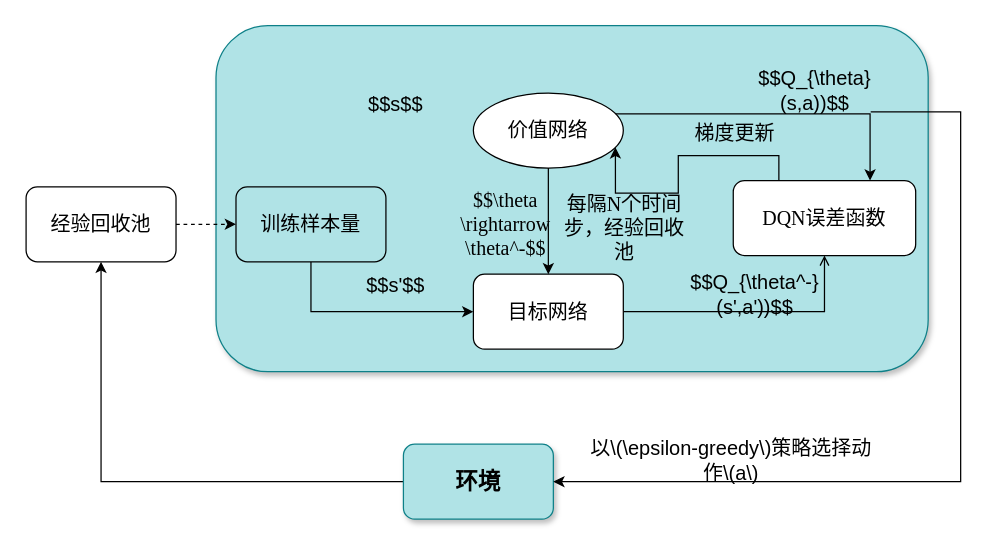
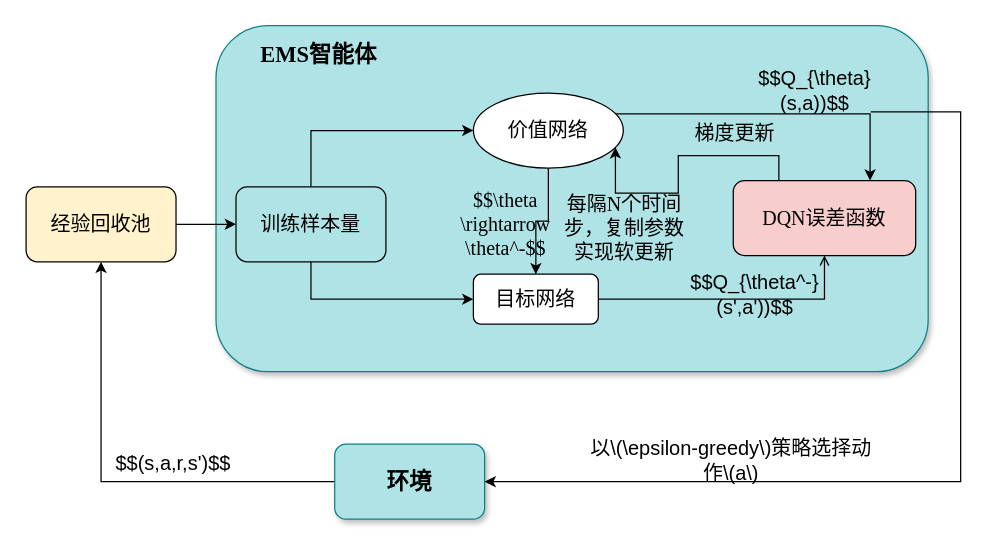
node "EMS智能体": added
node "$$s$$": removed
edge "训练样本量" -> "价值网络": added
node "DQN误差函数": fillcolor #ffffff -> #f8cecc
node "经验回收池": fillcolor #ffffff -> #fff2cc
edge "经验回收池" -> "训练样本量": style dashed -> solid
node "每隔N个时间步，经验回收池": label "每隔N个时间步，经验回收池" -> "每隔N个时间步，复制参数实现软更新"
node "$$s'$$": removed
node "目标网络": size 150x75 -> 125x50
node "$$(s,a,r,s')$$": added
node "环境": moved (478, 482) -> (409, 482)
